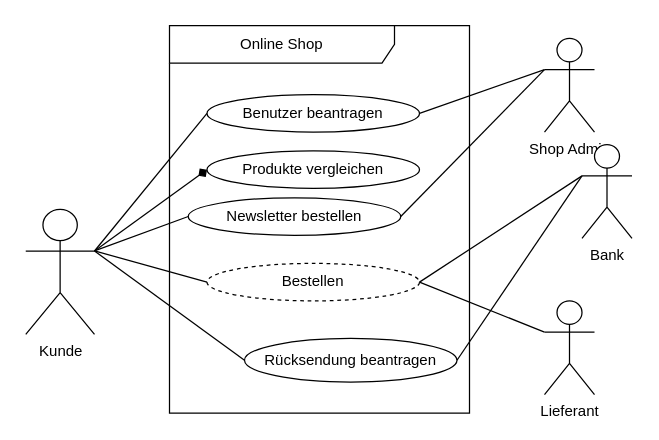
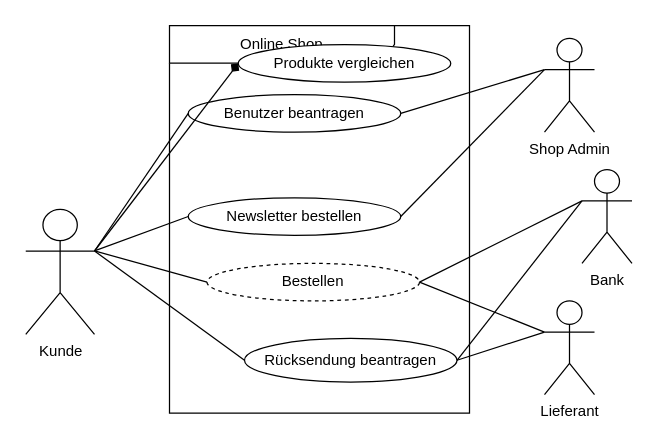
node "Benutzer beantragen": moved (313, 113) -> (294, 113)
node "Produkte vergleichen": moved (313, 170) -> (344, 63)
node "Bank": moved (607, 192) -> (607, 217)
edge "Lieferant" -- "Rücksendung beantragen": added
